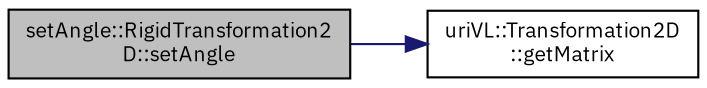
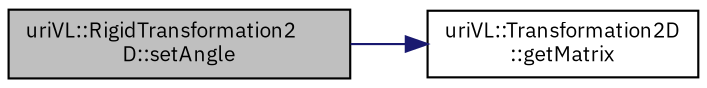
node "setAngle::RigidTransformation2 D::setAngle": label "setAngle::RigidTransformation2 D::setAngle" -> "uriVL::RigidTransformation2 D::setAngle"
